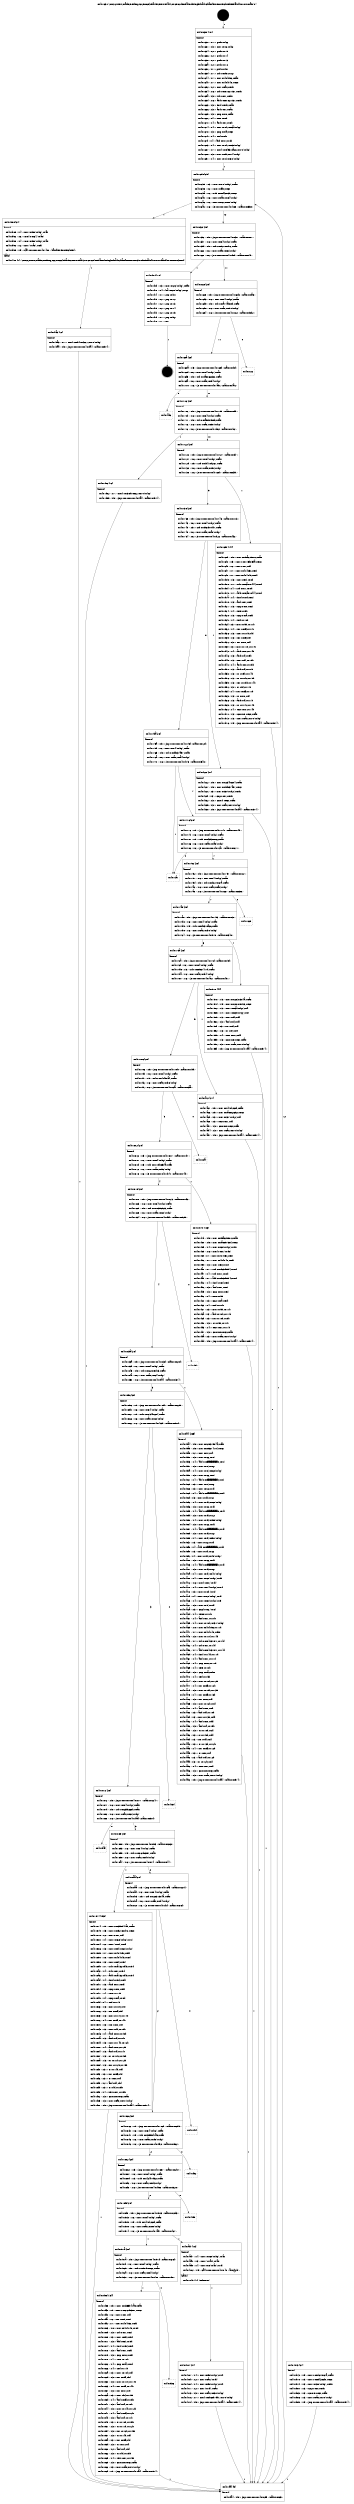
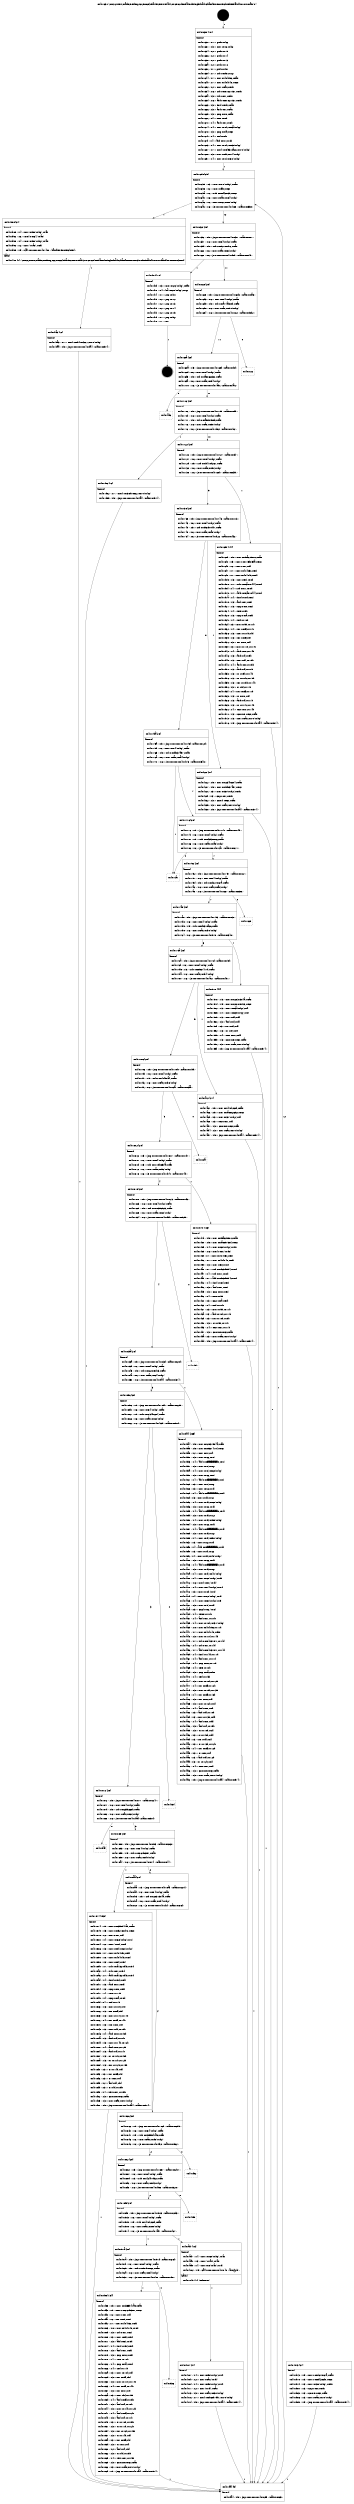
node "0x401f1f": removed
